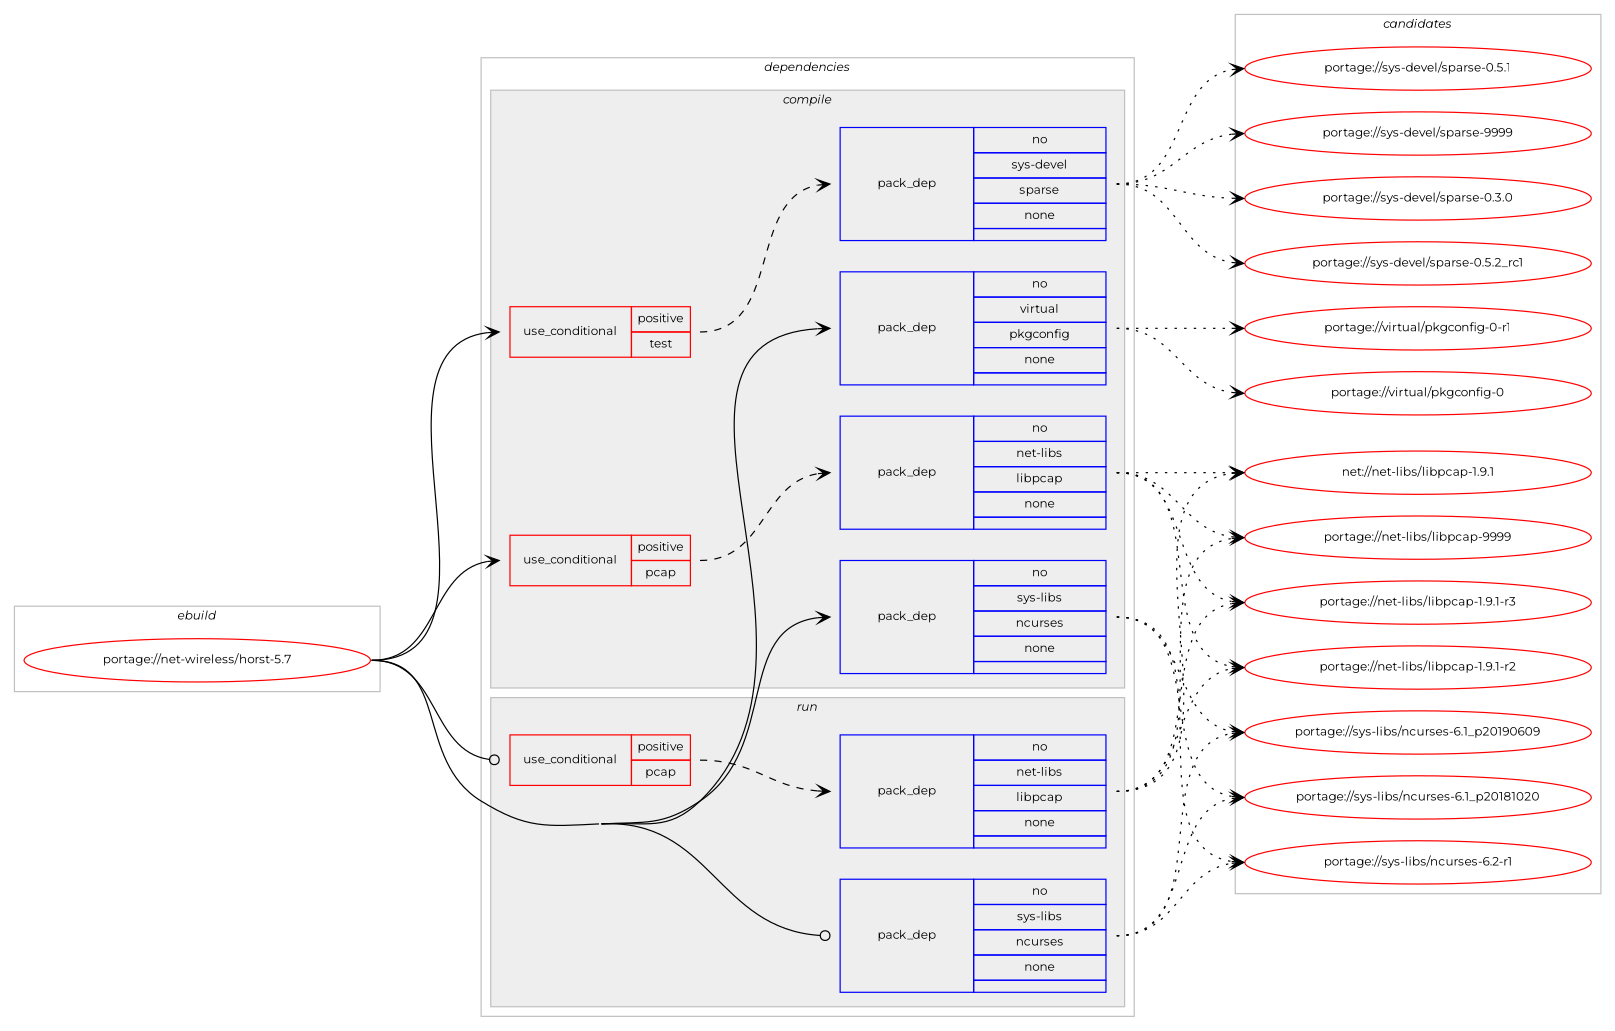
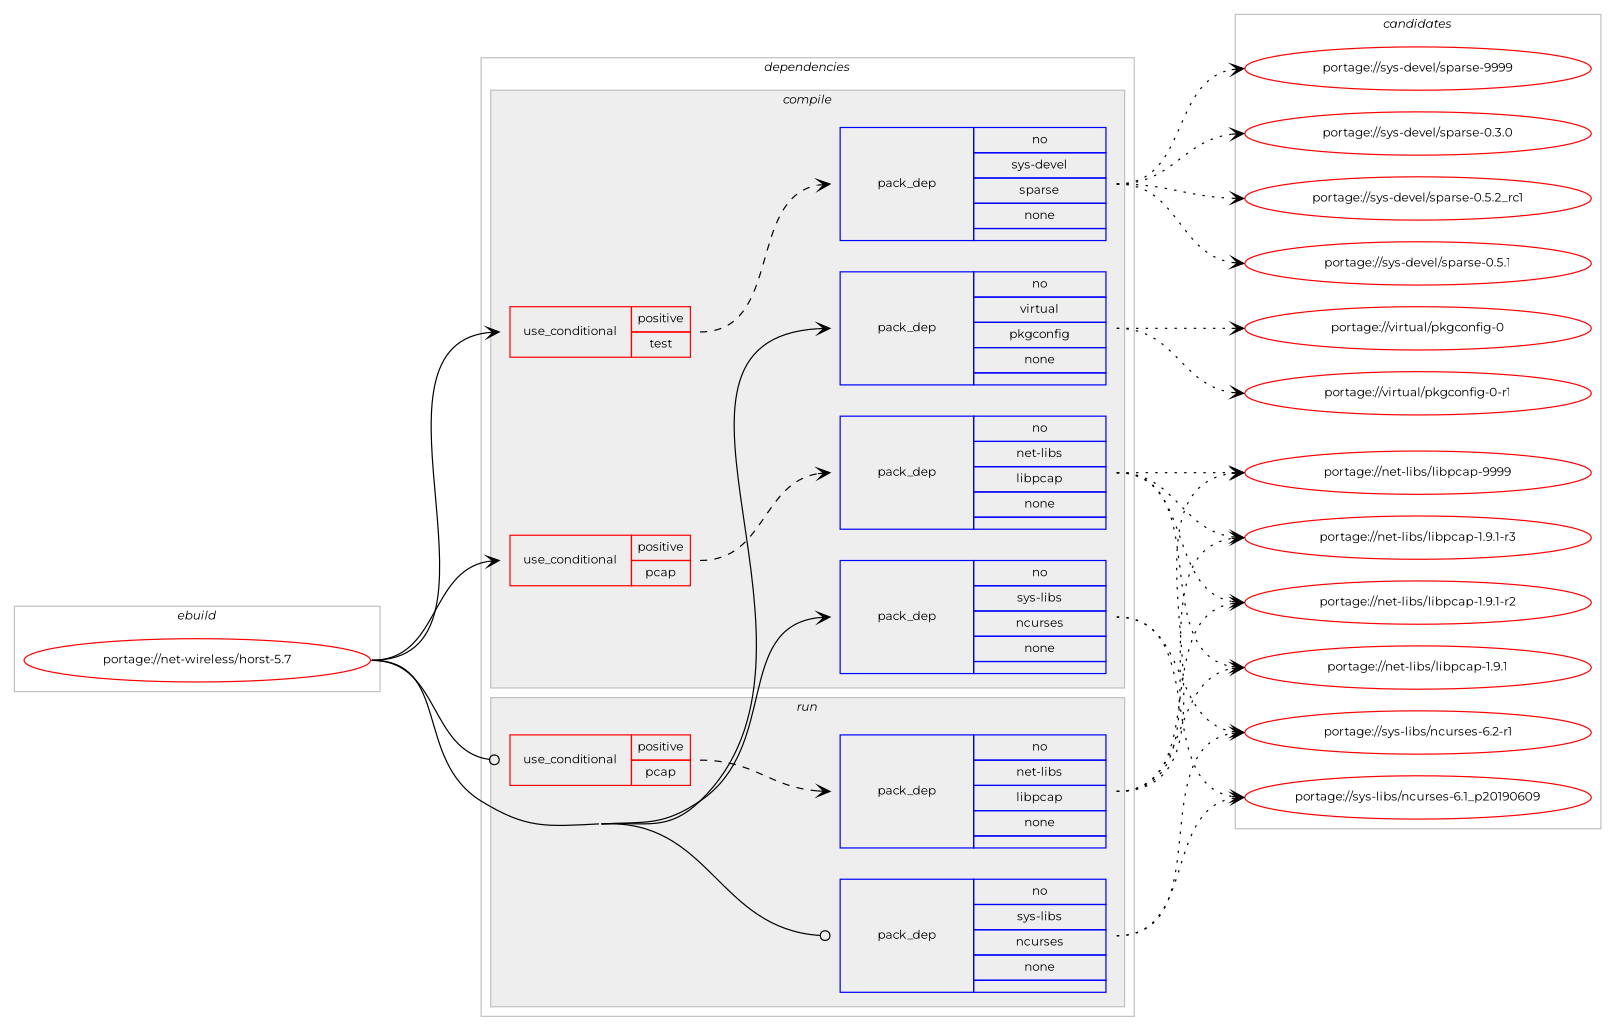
node "net://net-libs/libpcap-1.9.1": label "net://net-libs/libpcap-1.9.1" -> "portage://net-libs/libpcap-1.9.1"
node "portage://sys-libs/ncurses-6.1_p20181020": removed
